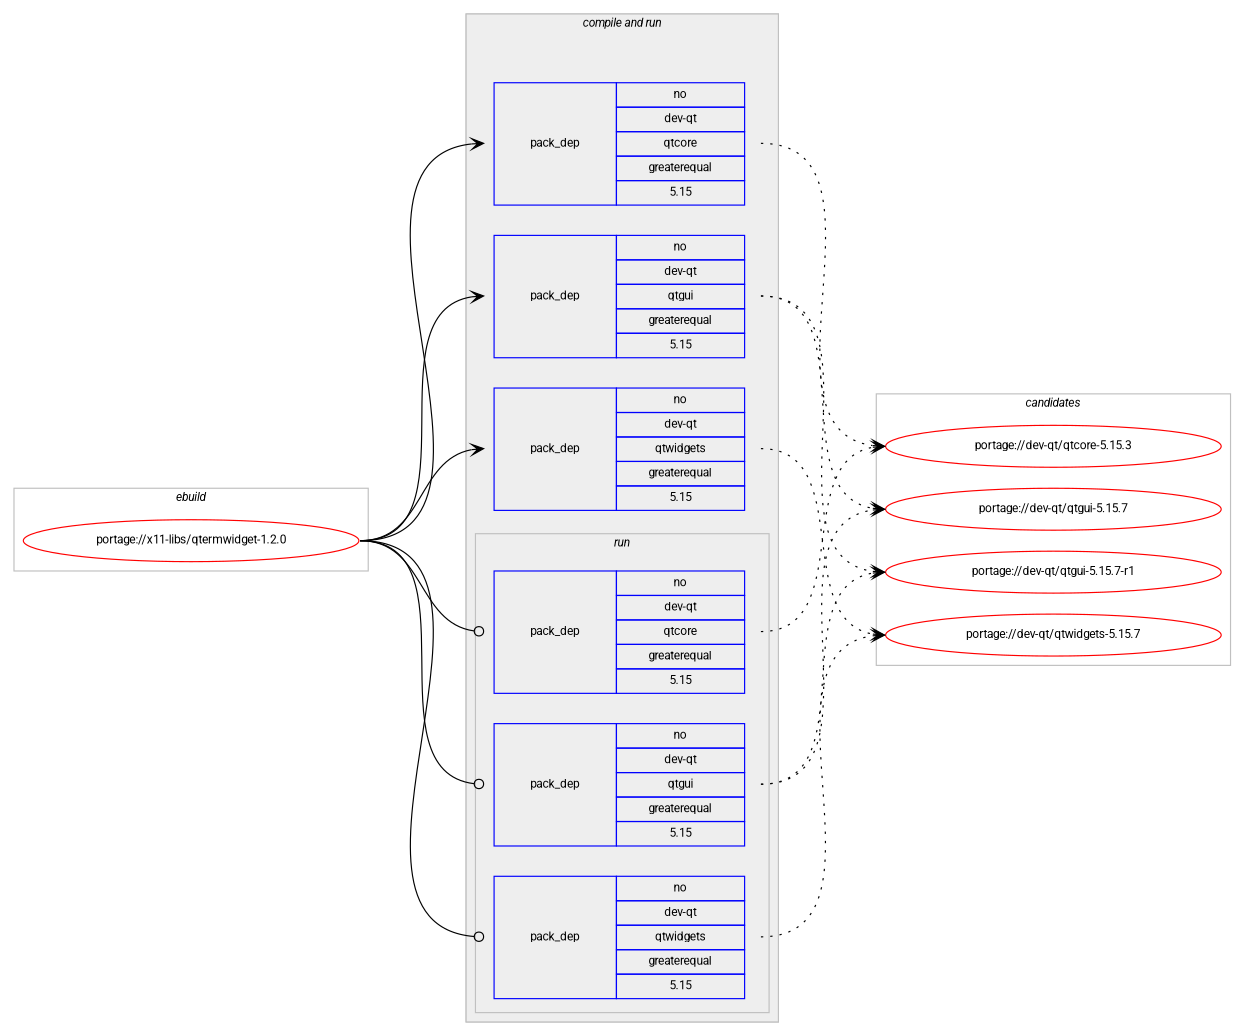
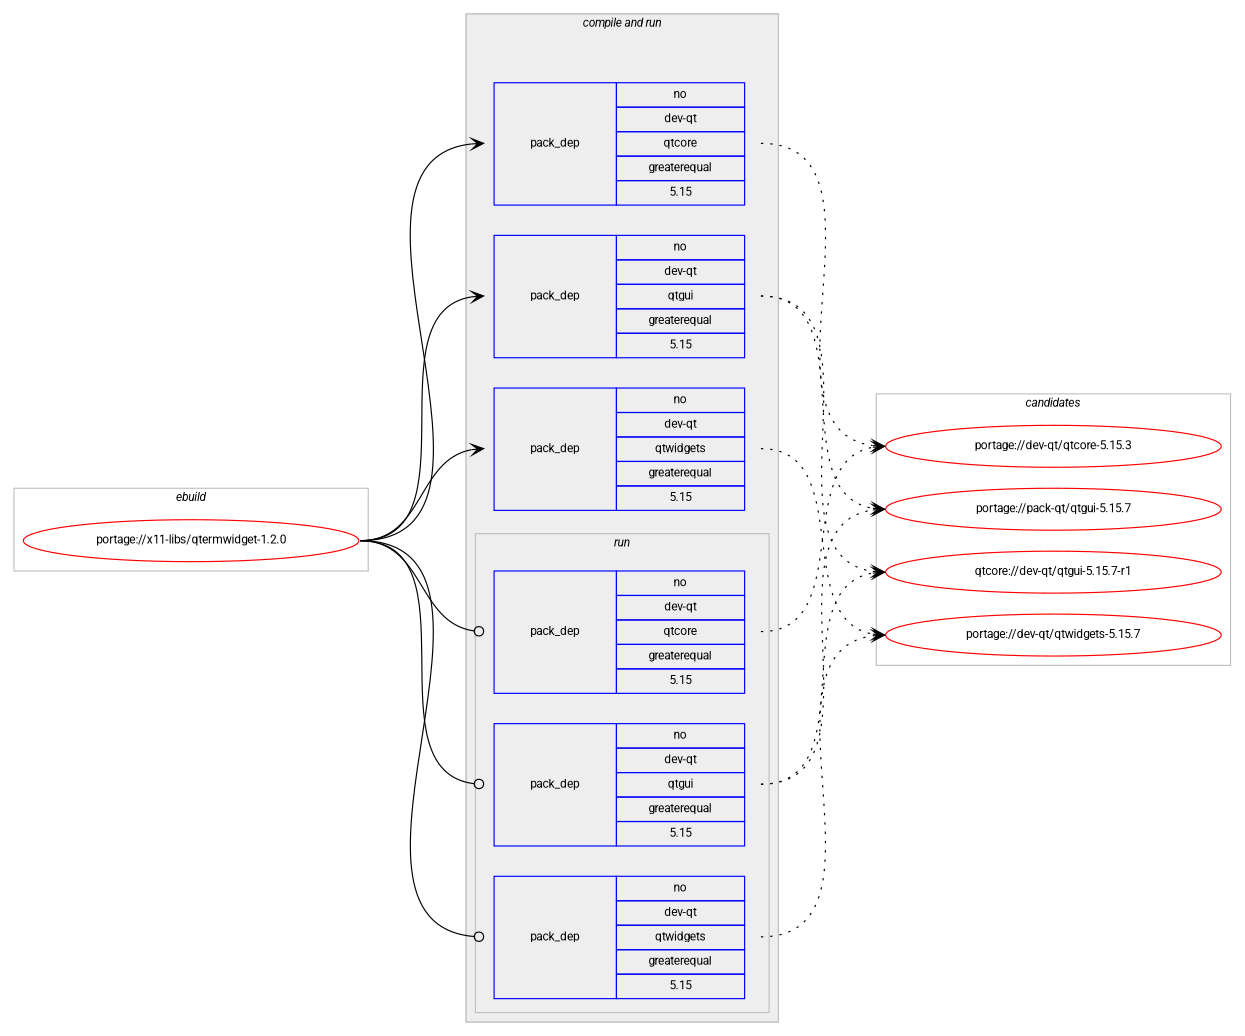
node "portage://dev-qt/qtgui-5.15.7": label "portage://dev-qt/qtgui-5.15.7" -> "portage://pack-qt/qtgui-5.15.7"
node "portage://dev-qt/qtgui-5.15.7-r1": label "portage://dev-qt/qtgui-5.15.7-r1" -> "qtcore://dev-qt/qtgui-5.15.7-r1"
